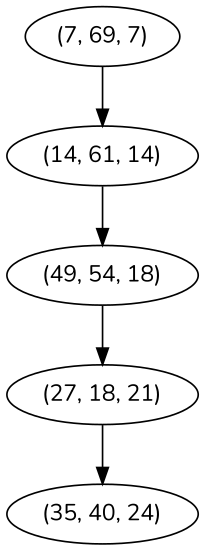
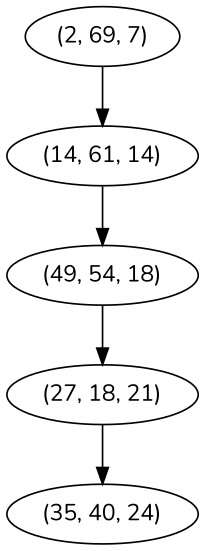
node "(7, 69, 7)": label "(7, 69, 7)" -> "(2, 69, 7)"
